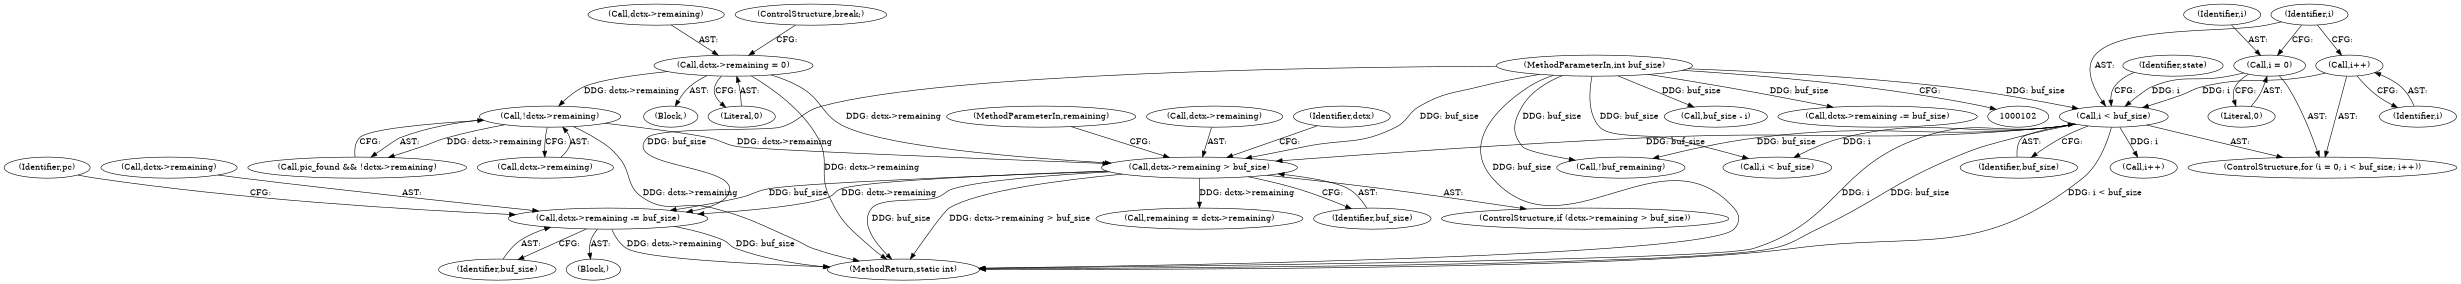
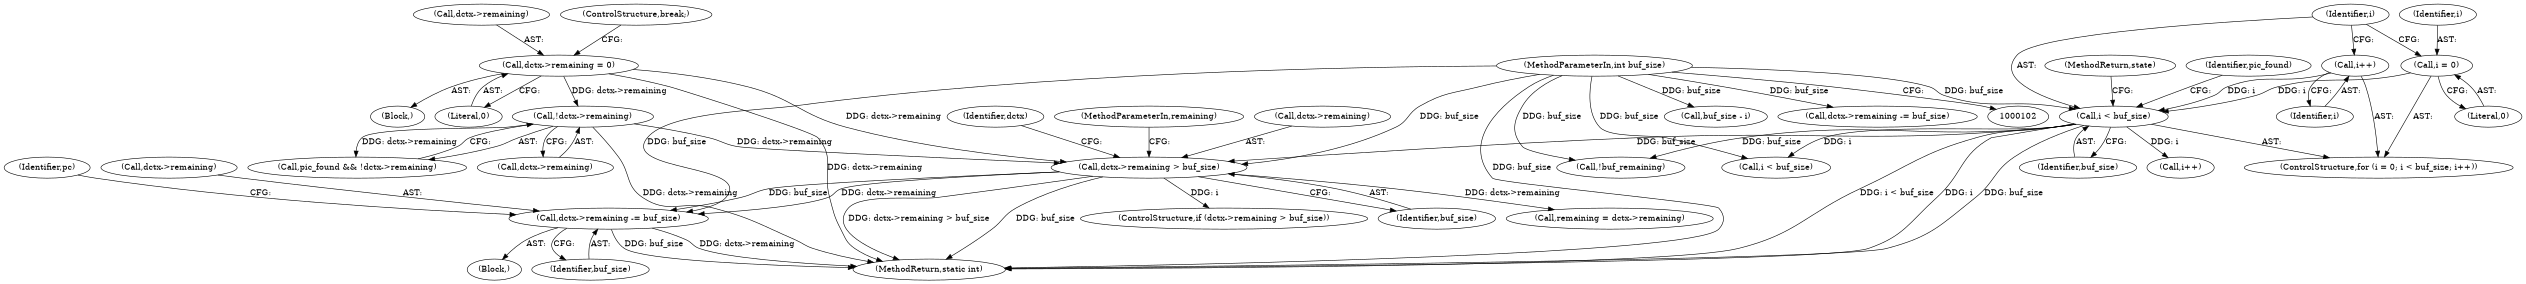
node "(Identifier,state)": label "(Identifier,state)" -> "(MethodReturn,state)"
node "(Identifier,pic_found)": added
edge "(Call,dctx->remaining > buf_size)" -> "(ControlStructure,if (dctx->remaining > buf_size))": label "AST: " -> "DDG: i"
